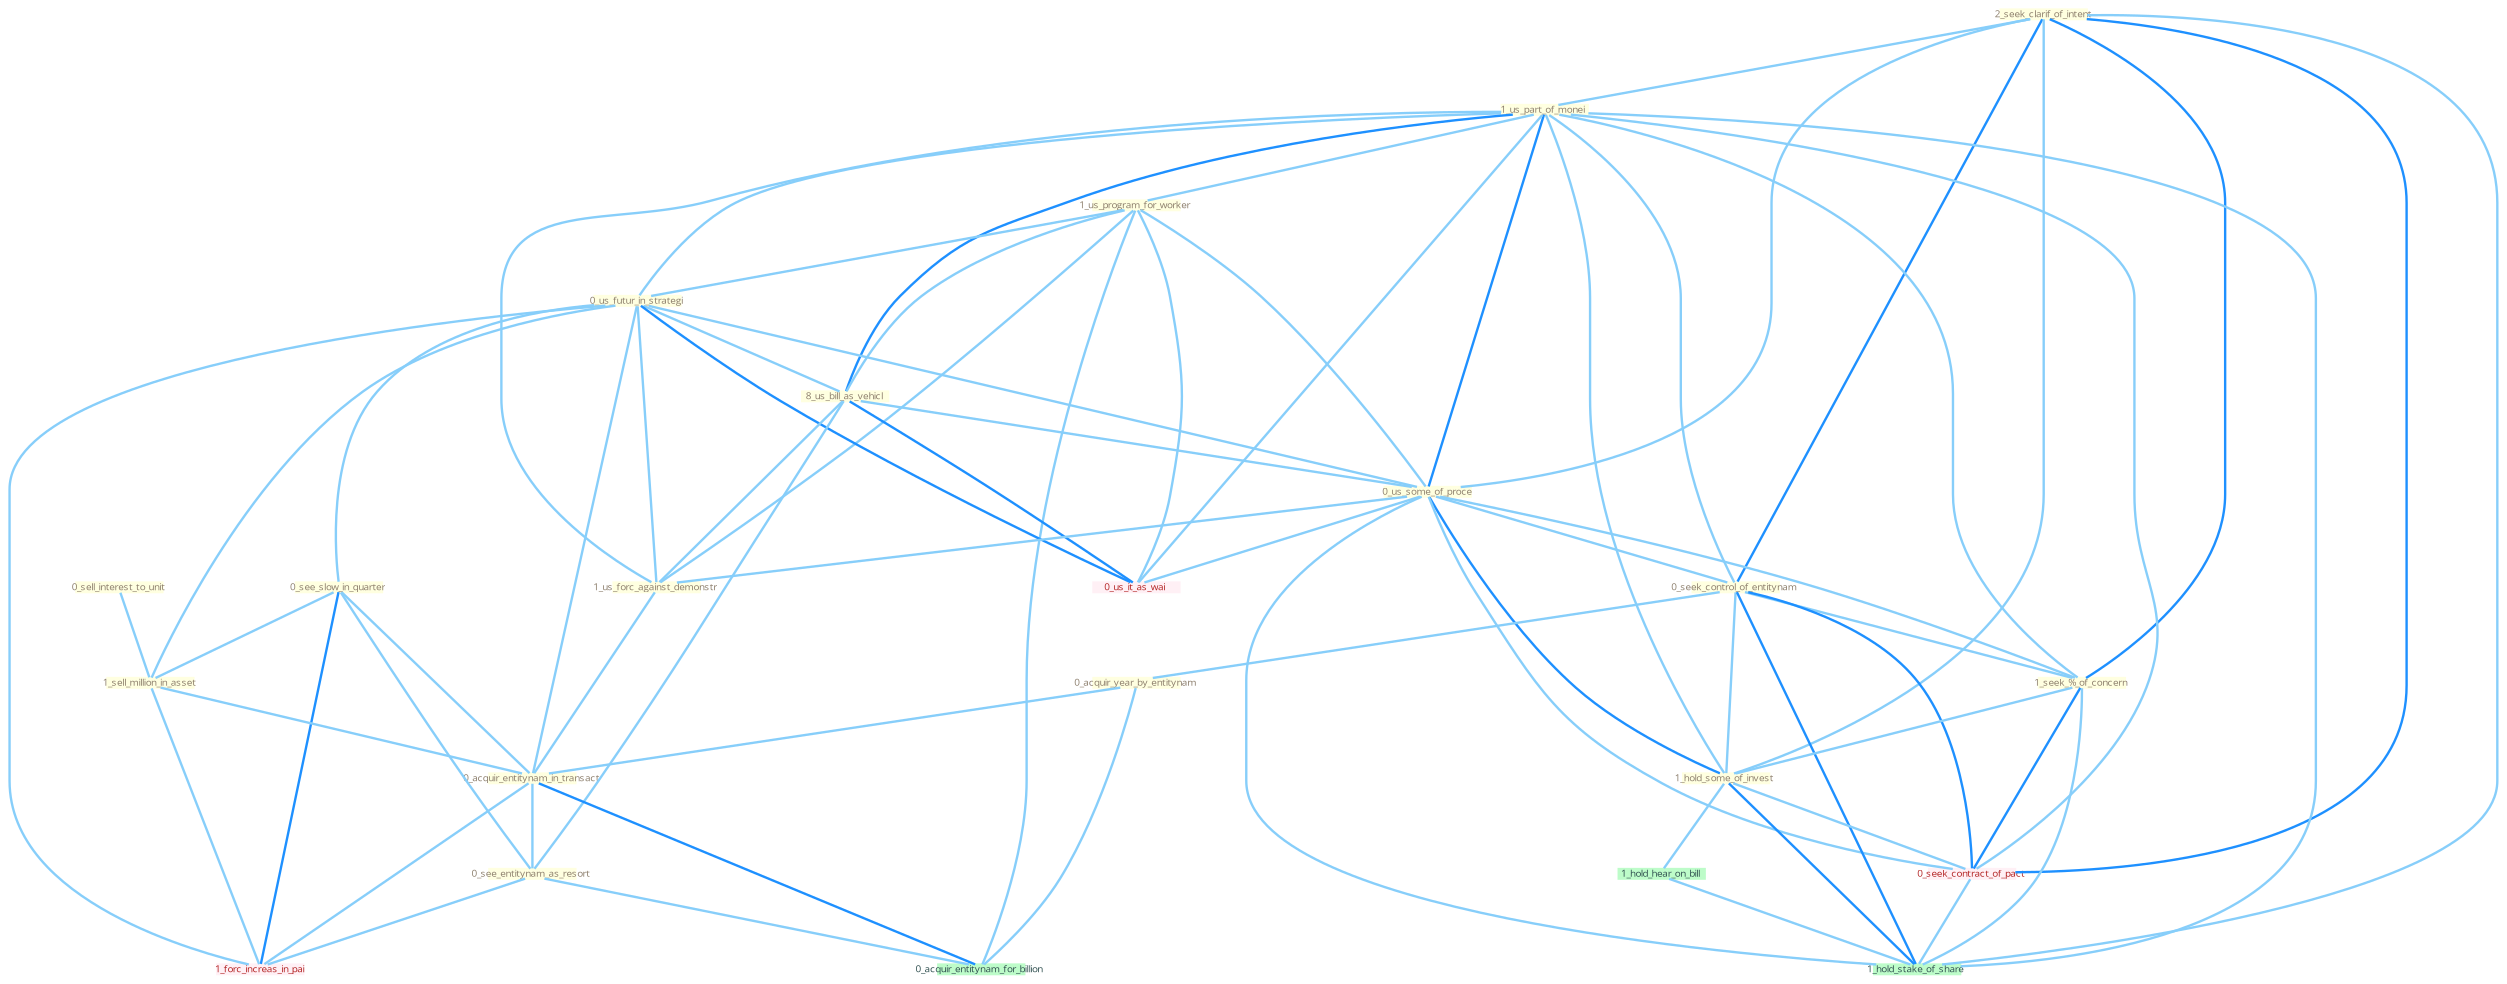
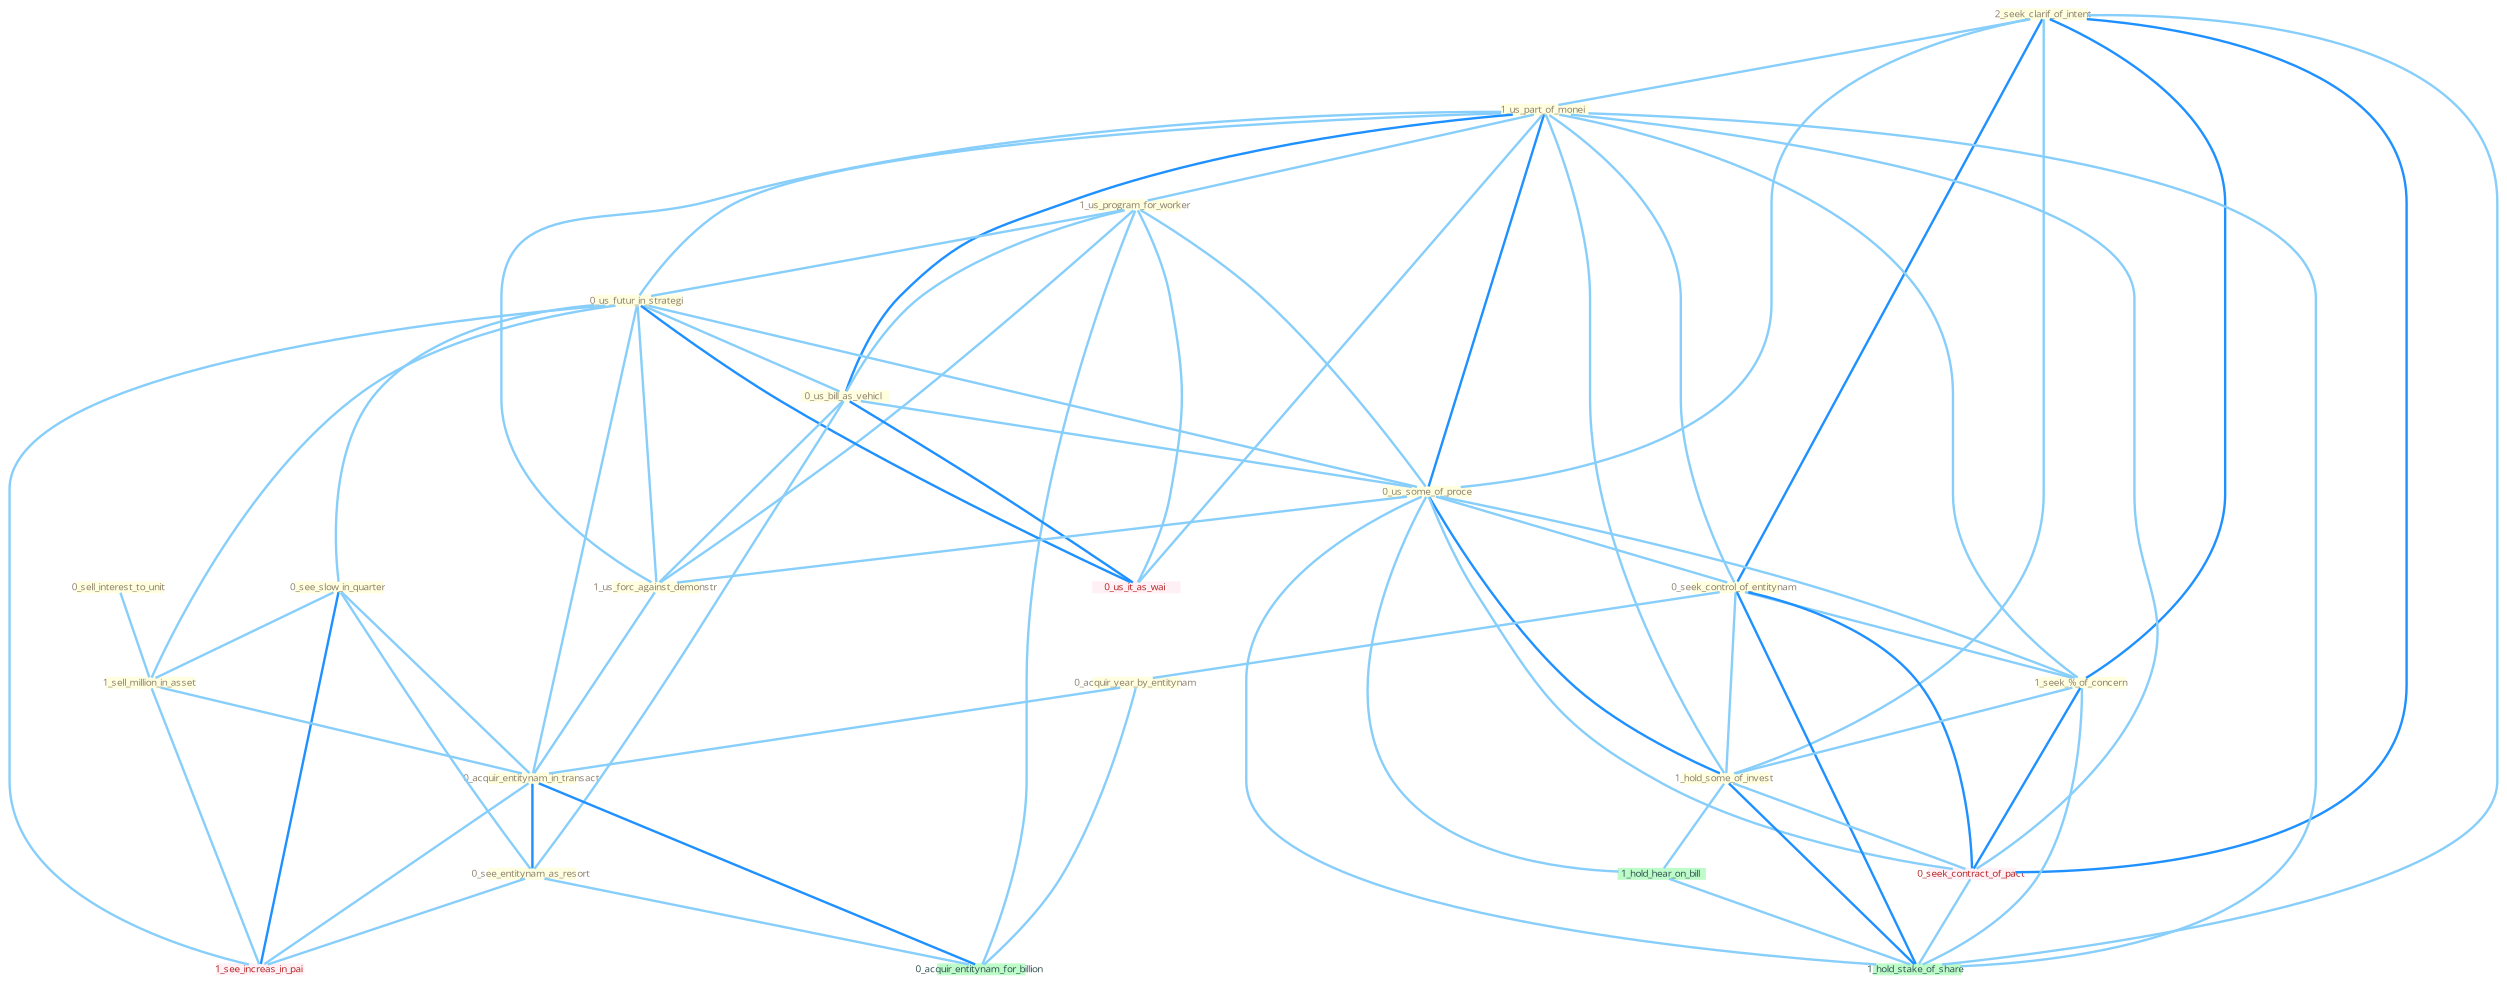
node "8_us_bill_as_vehicl": label "8_us_bill_as_vehicl" -> "0_us_bill_as_vehicl"
edge "0_us_some_of_proce" -- "0_us_it_as_wai": now "0_us_some_of_proce" -- "1_hold_hear_on_bill"
edge "0_acquir_entitynam_in_transact" -- "0_see_entitynam_as_resort": color #87cefa -> #1e90ff
node "1_forc_increas_in_pai": label "1_forc_increas_in_pai" -> "1_see_increas_in_pai"
